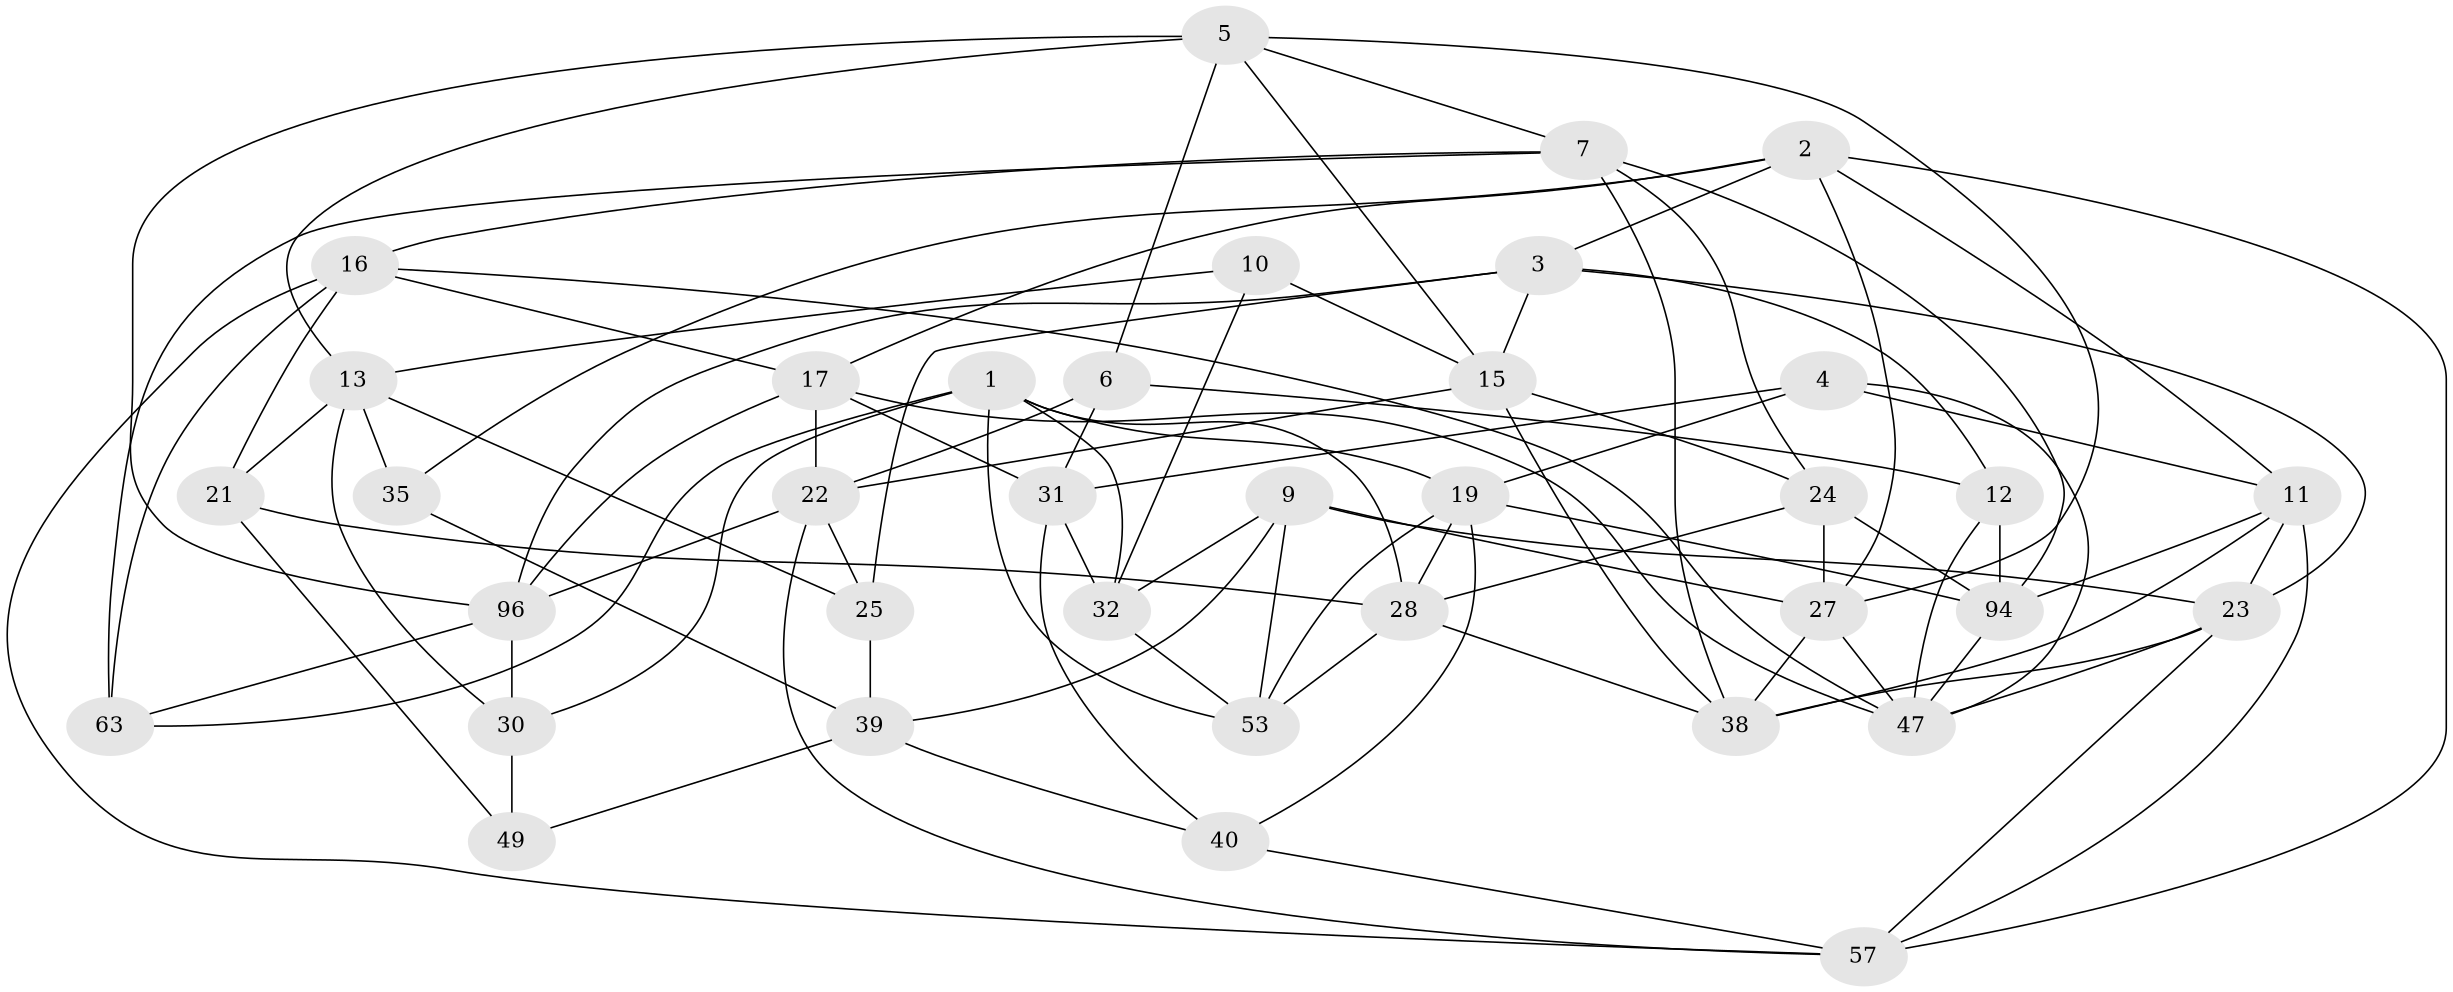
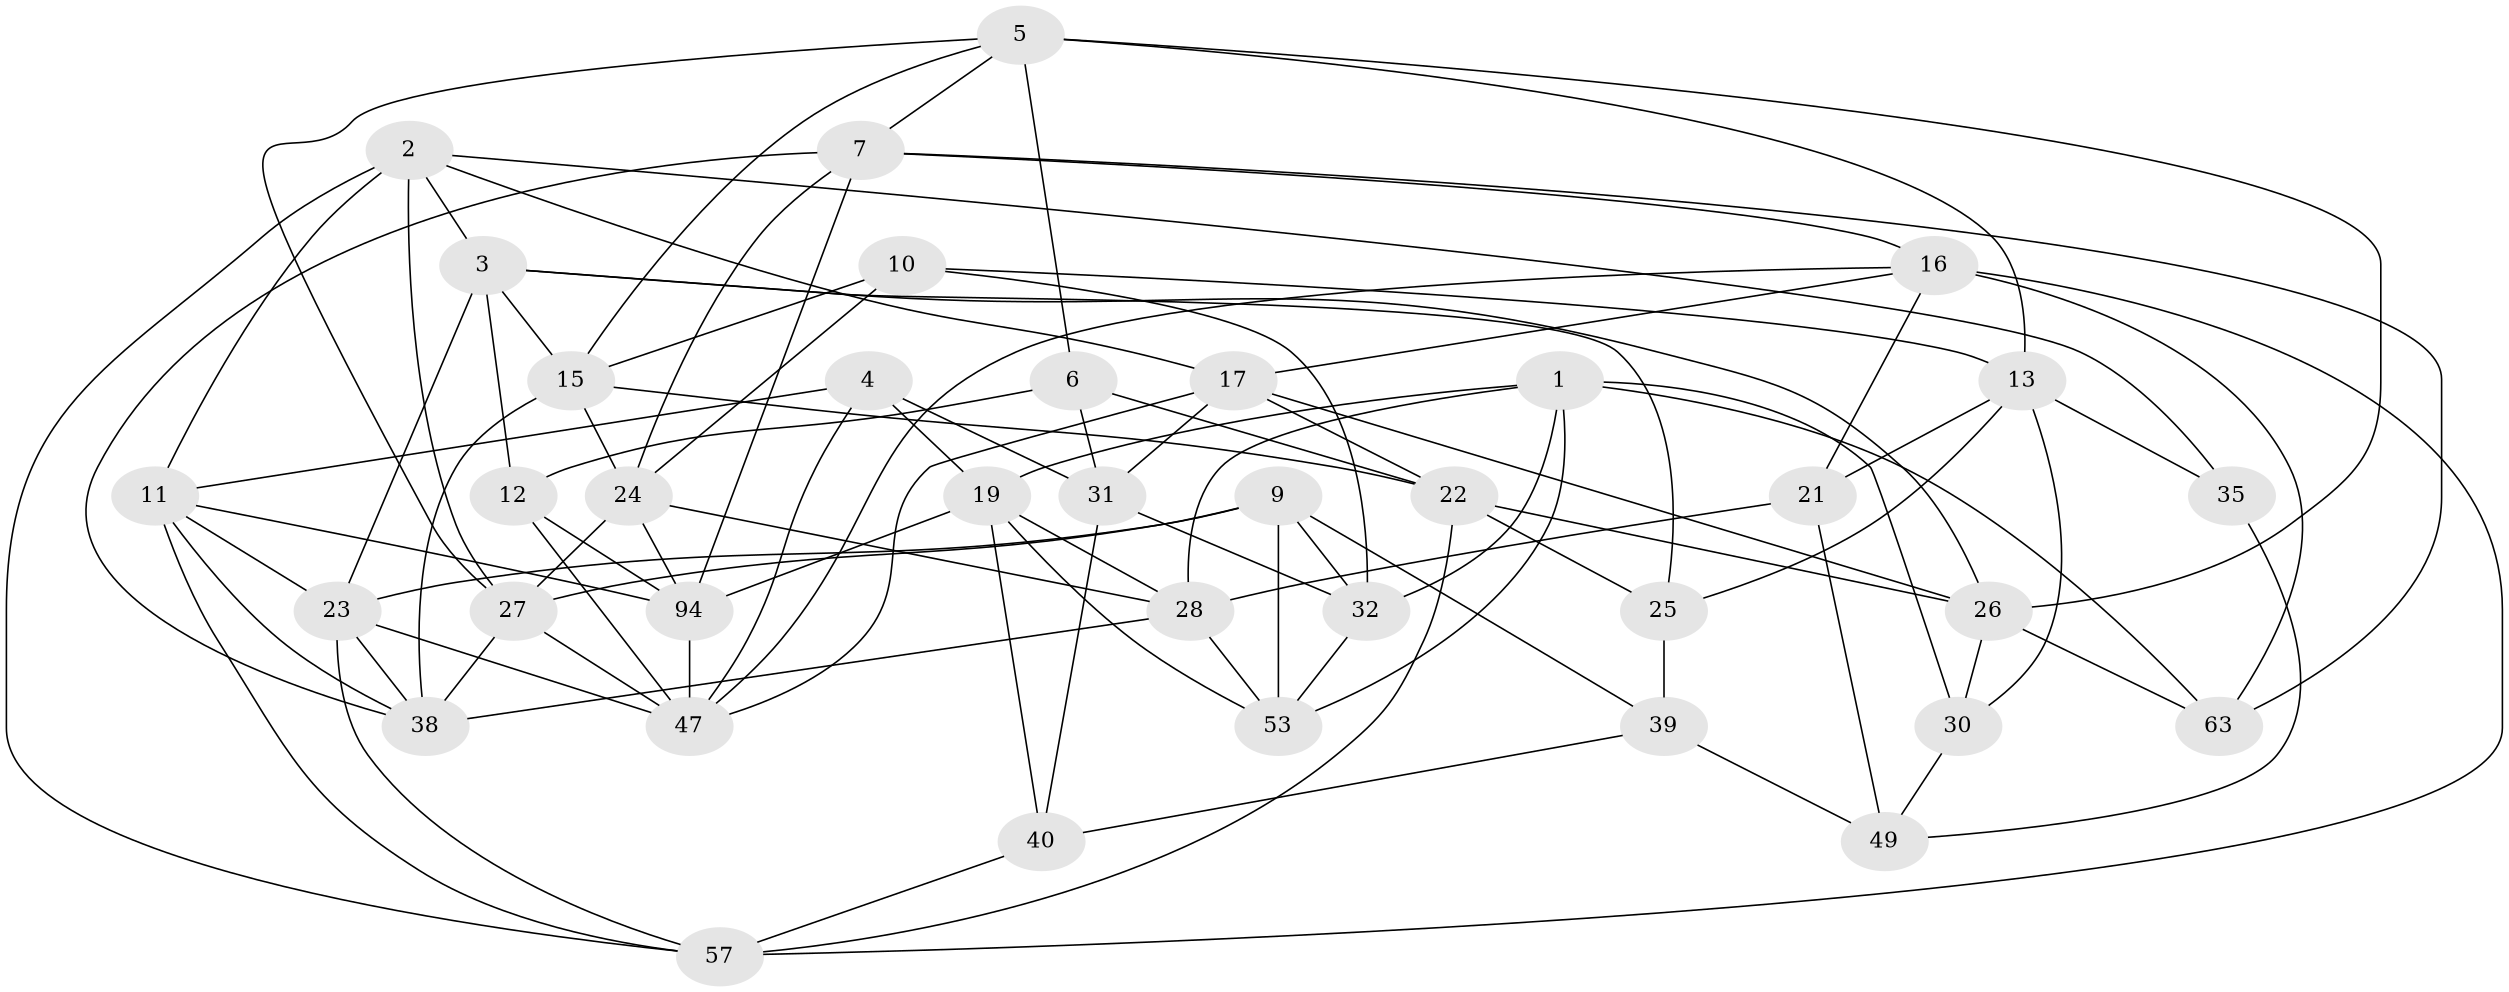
edge "10" -- "24": added
node "96": label "96" -> "26"
edge "35" -- "39": now "35" -- "49"
